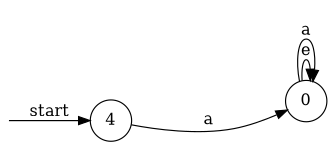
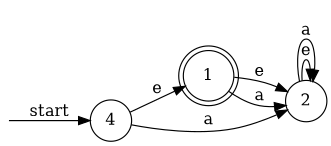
node "1": added
node "0": label "0" -> "2"
